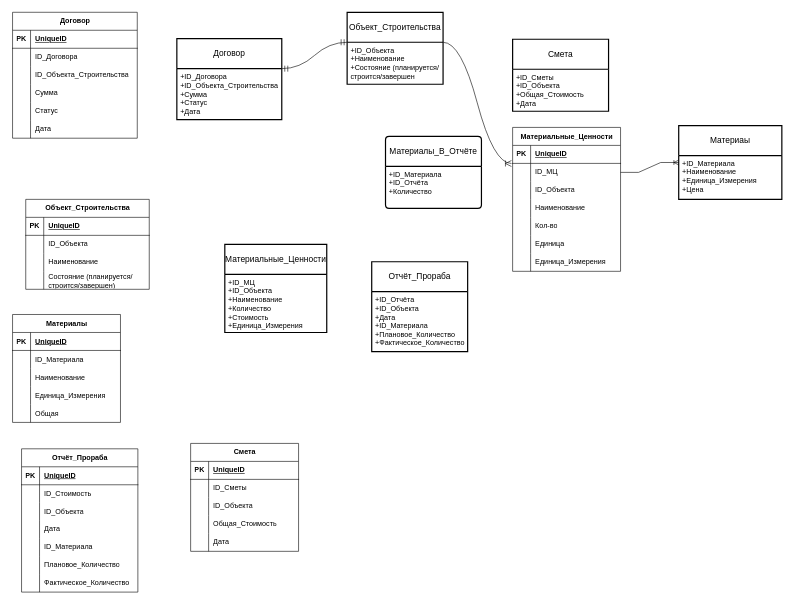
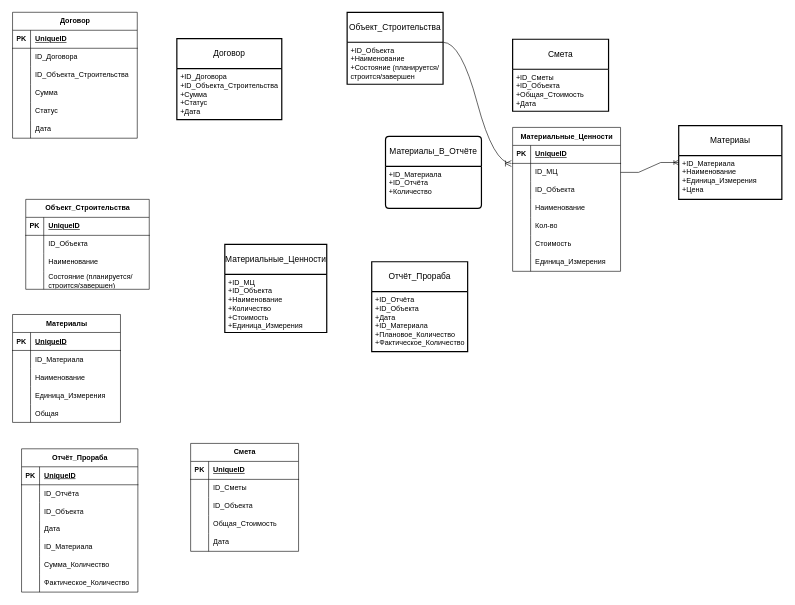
edge "+ID_Объекта +Наименование +Состояние (планируется/ строится/завершен" -- "+ID_Договора +ID_Объекта_Строительства +Сумма +Статус +Дата": removed
node "Единица": label "Единица" -> "Стоимость"
node "ID_Стоимость": label "ID_Стоимость" -> "ID_Отчёта"
node "Плановое_Количество": label "Плановое_Количество" -> "Сумма_Количество"
